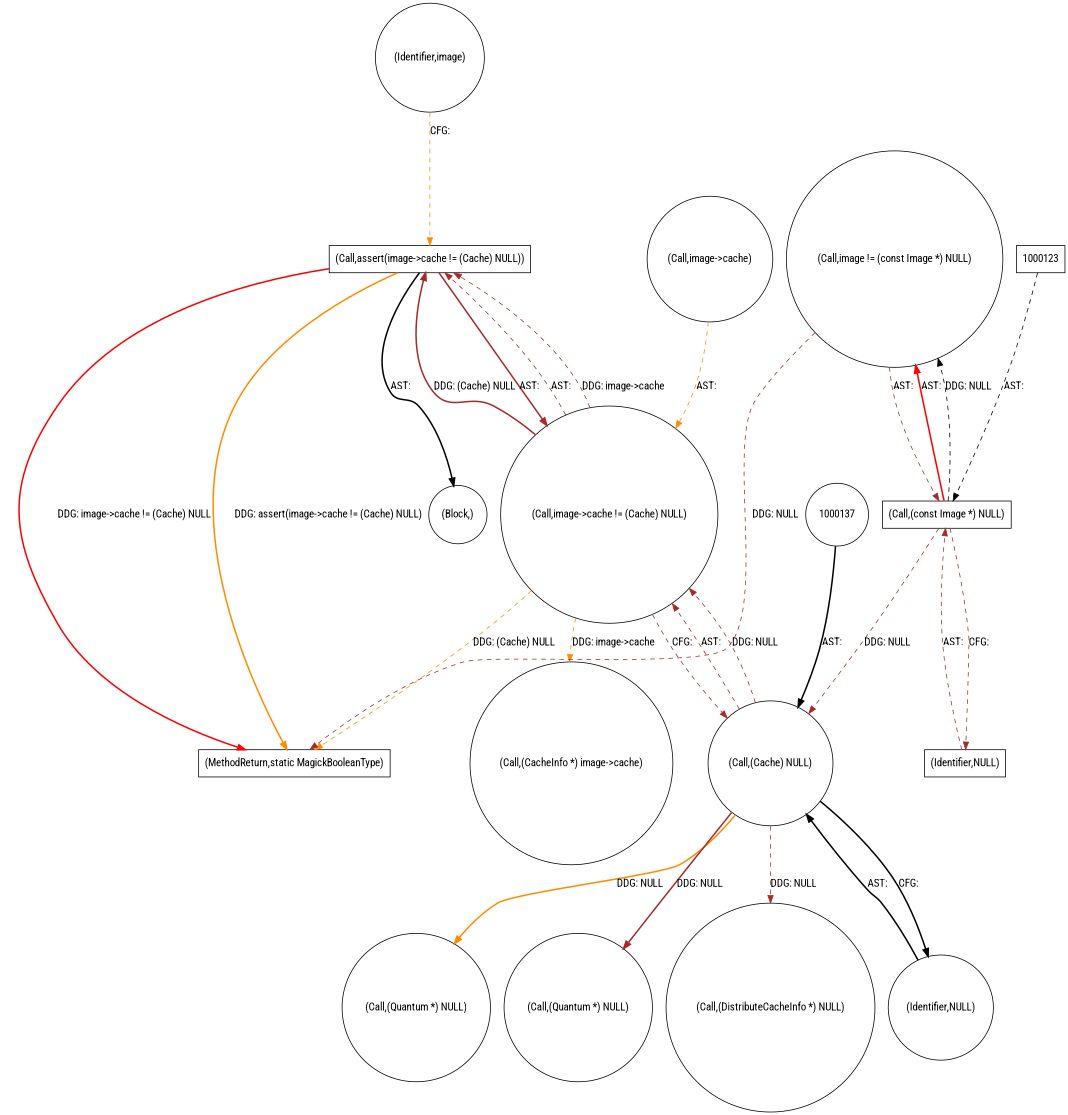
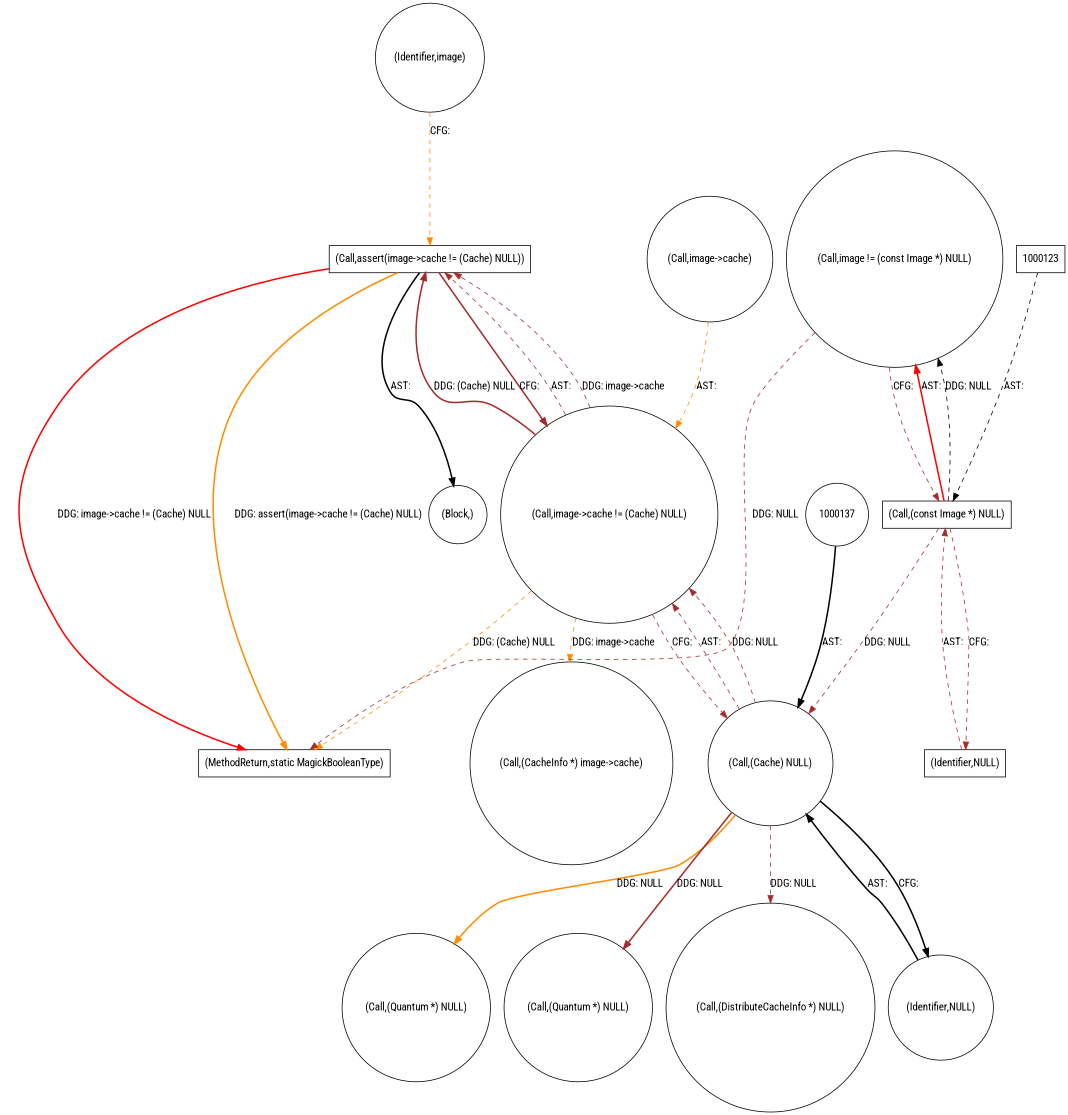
edge "(Call,assert(image->cache != (Cache) NULL))" -> "(Call,image->cache != (Cache) NULL)": label "AST: " -> "CFG: "
edge "(Call,image != (const Image *) NULL)" -> "(Call,(const Image *) NULL)": label "AST: " -> "CFG: "
